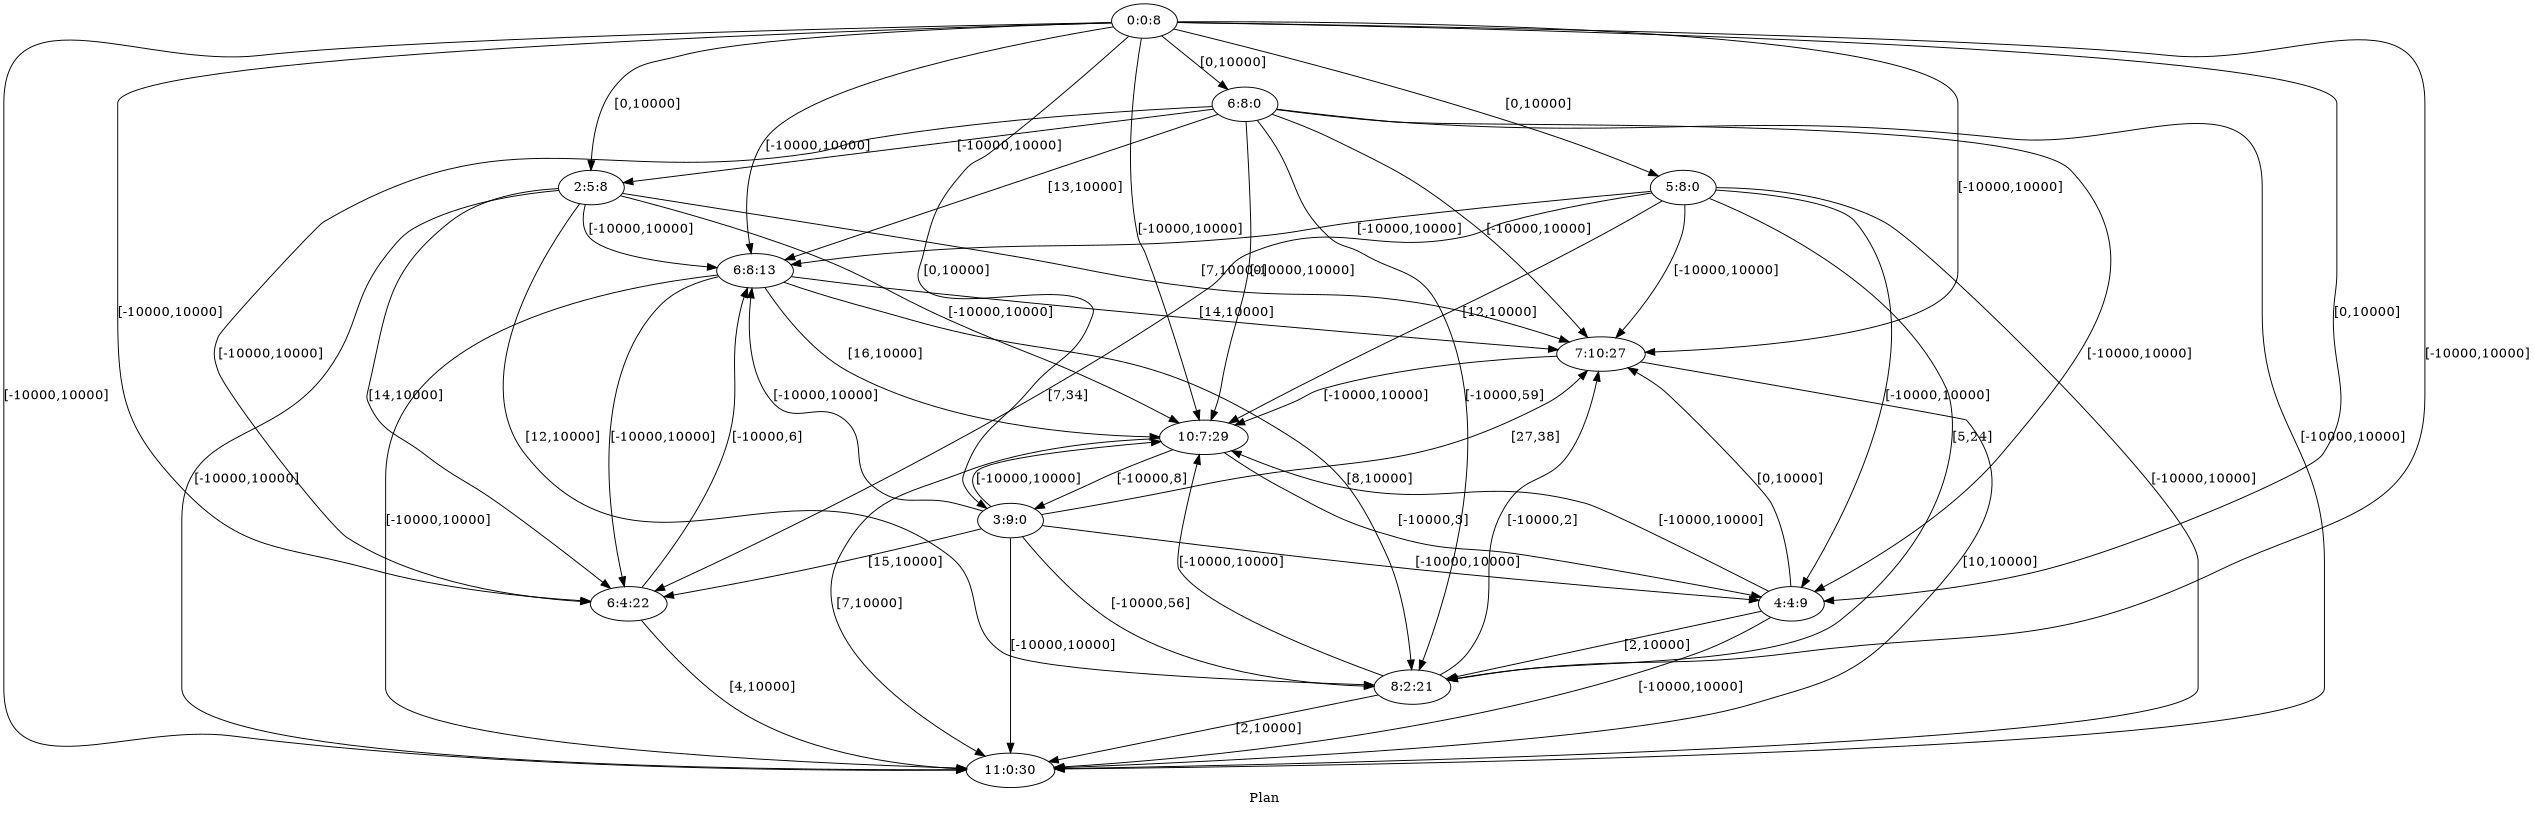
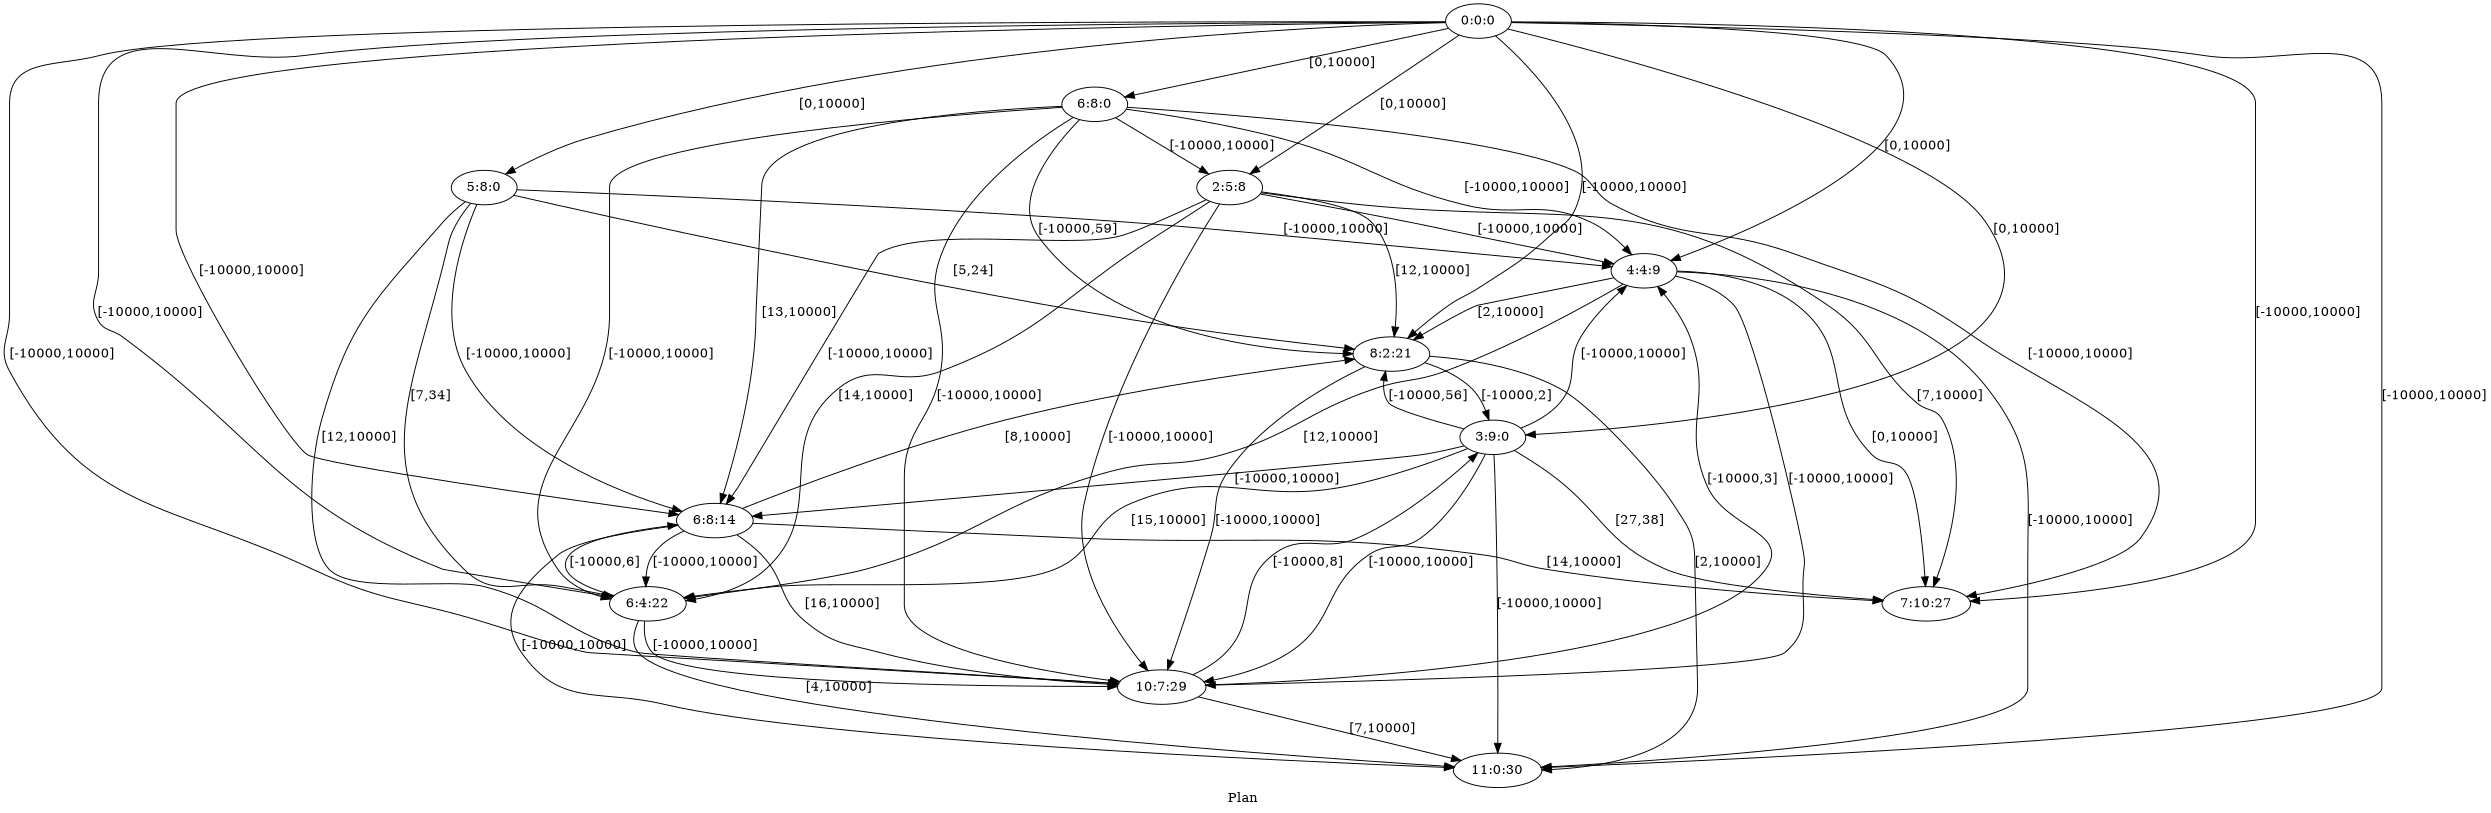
node "0:0:8": label "0:0:8" -> "0:0:0"
node "6:8:13": label "6:8:13" -> "6:8:14"
edge "5:8:0" -> "7:10:27": removed, label "[-10000,10000]"
edge "7:10:27" -> "10:7:29": now "6:4:22" -> "10:7:29"
edge "4:4:9" -> "6:4:22": added, label "[12,10000]"
edge "8:2:21" -> "7:10:27": now "8:2:21" -> "3:9:0"
edge "6:8:0" -> "11:0:30": removed, label "[-10000,10000]"
edge "7:10:27" -> "11:0:30": removed, label "[10,10000]"
edge "2:5:8" -> "11:0:30": now "2:5:8" -> "4:4:9"
edge "5:8:0" -> "11:0:30": removed, label "[-10000,10000]"
